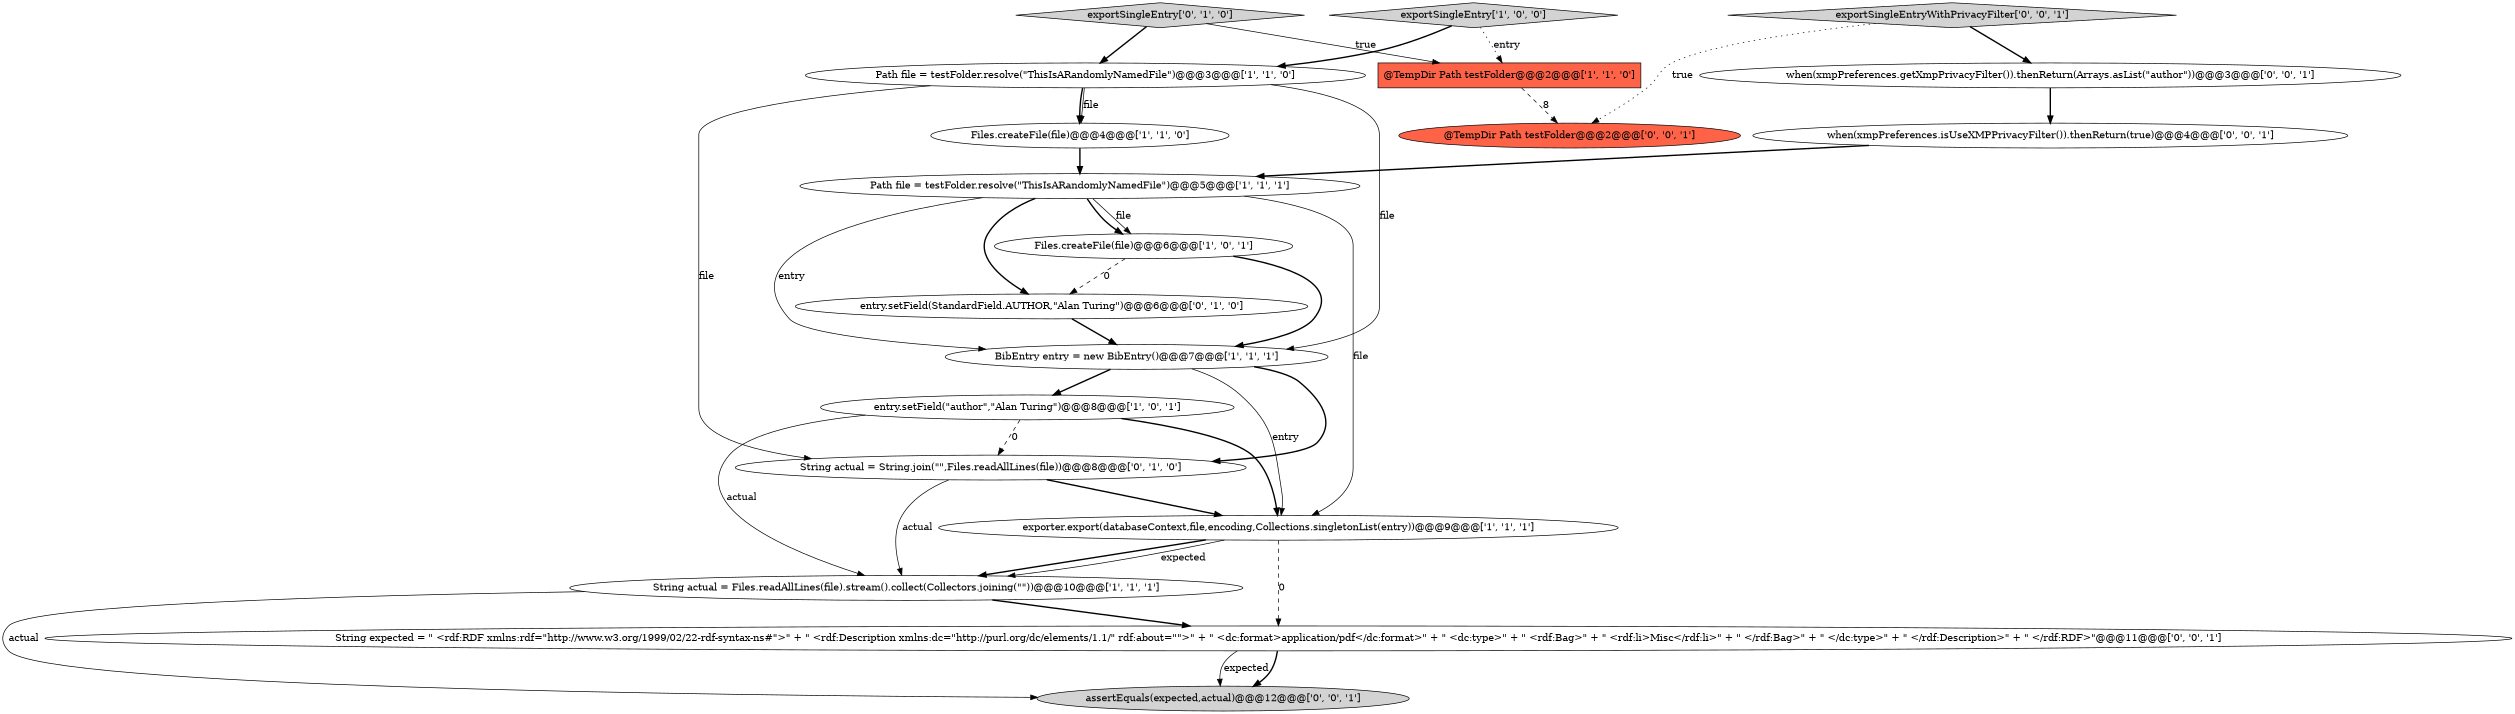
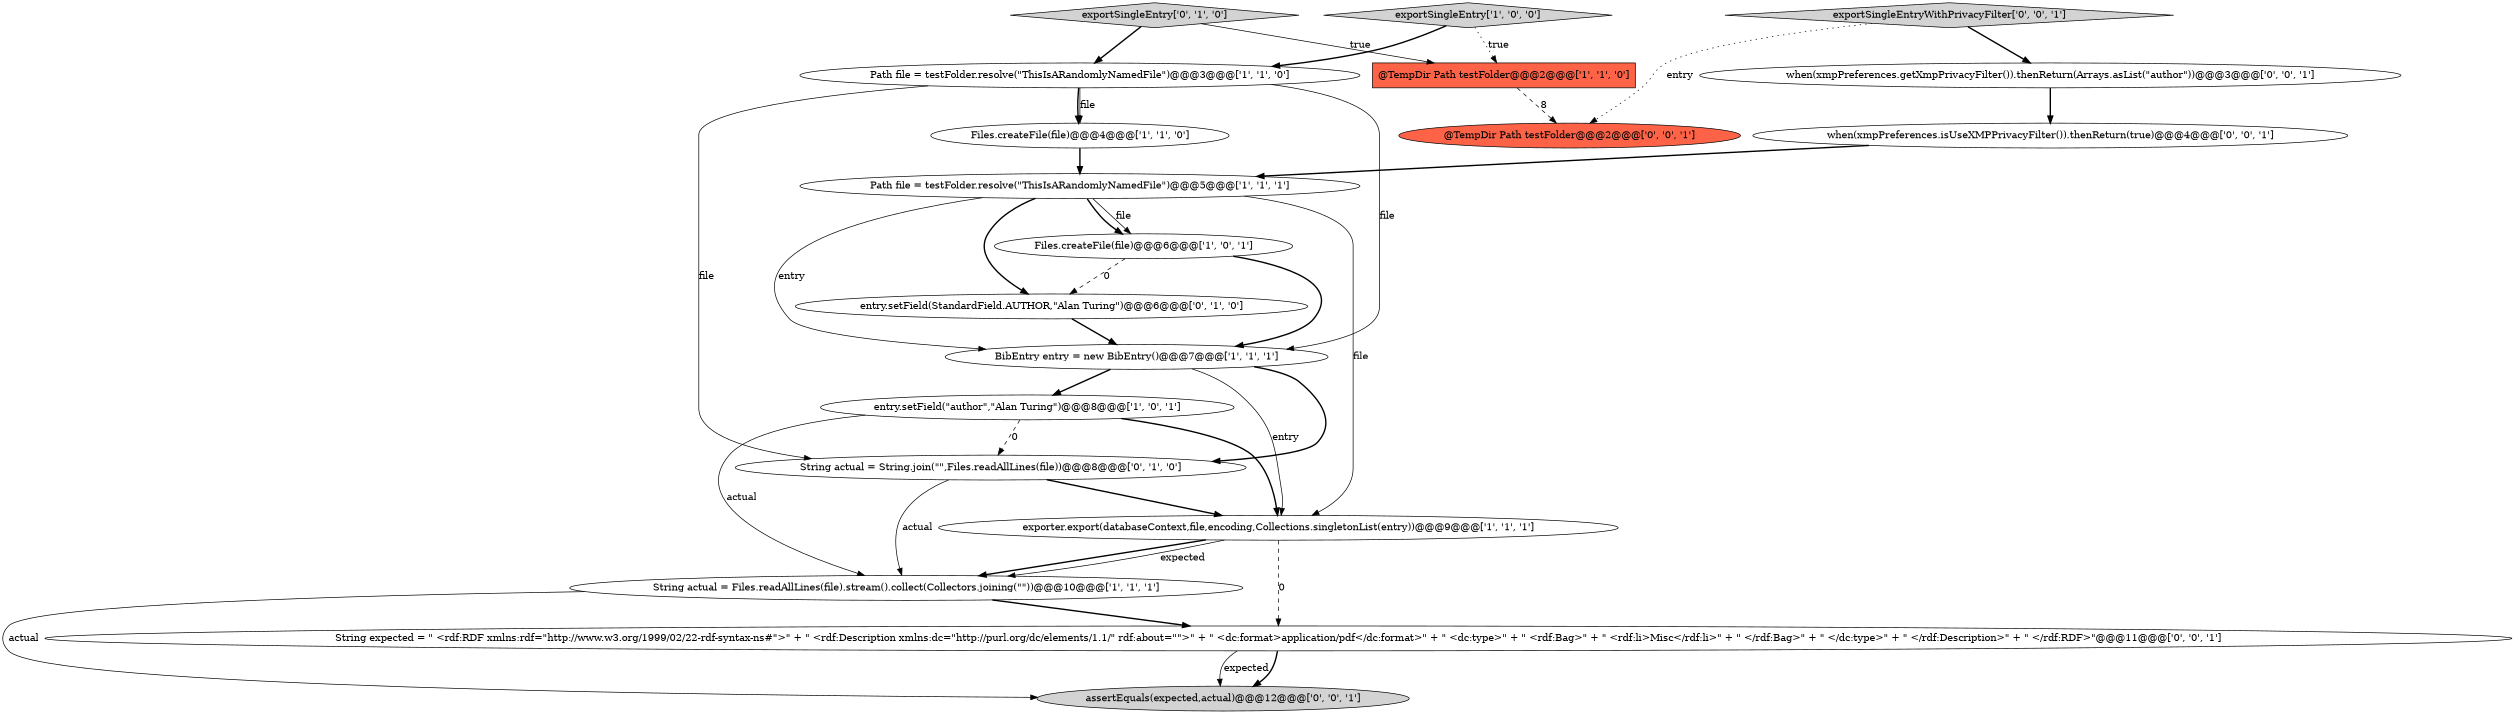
edge "exportSingleEntry['1', '0', '0']" -> "@TempDir Path testFolder@@@2@@@['1', '1', '0']": label "entry" -> "true"
edge "exportSingleEntryWithPrivacyFilter['0', '0', '1']" -> "@TempDir Path testFolder@@@2@@@['0', '0', '1']": label "true" -> "entry"
